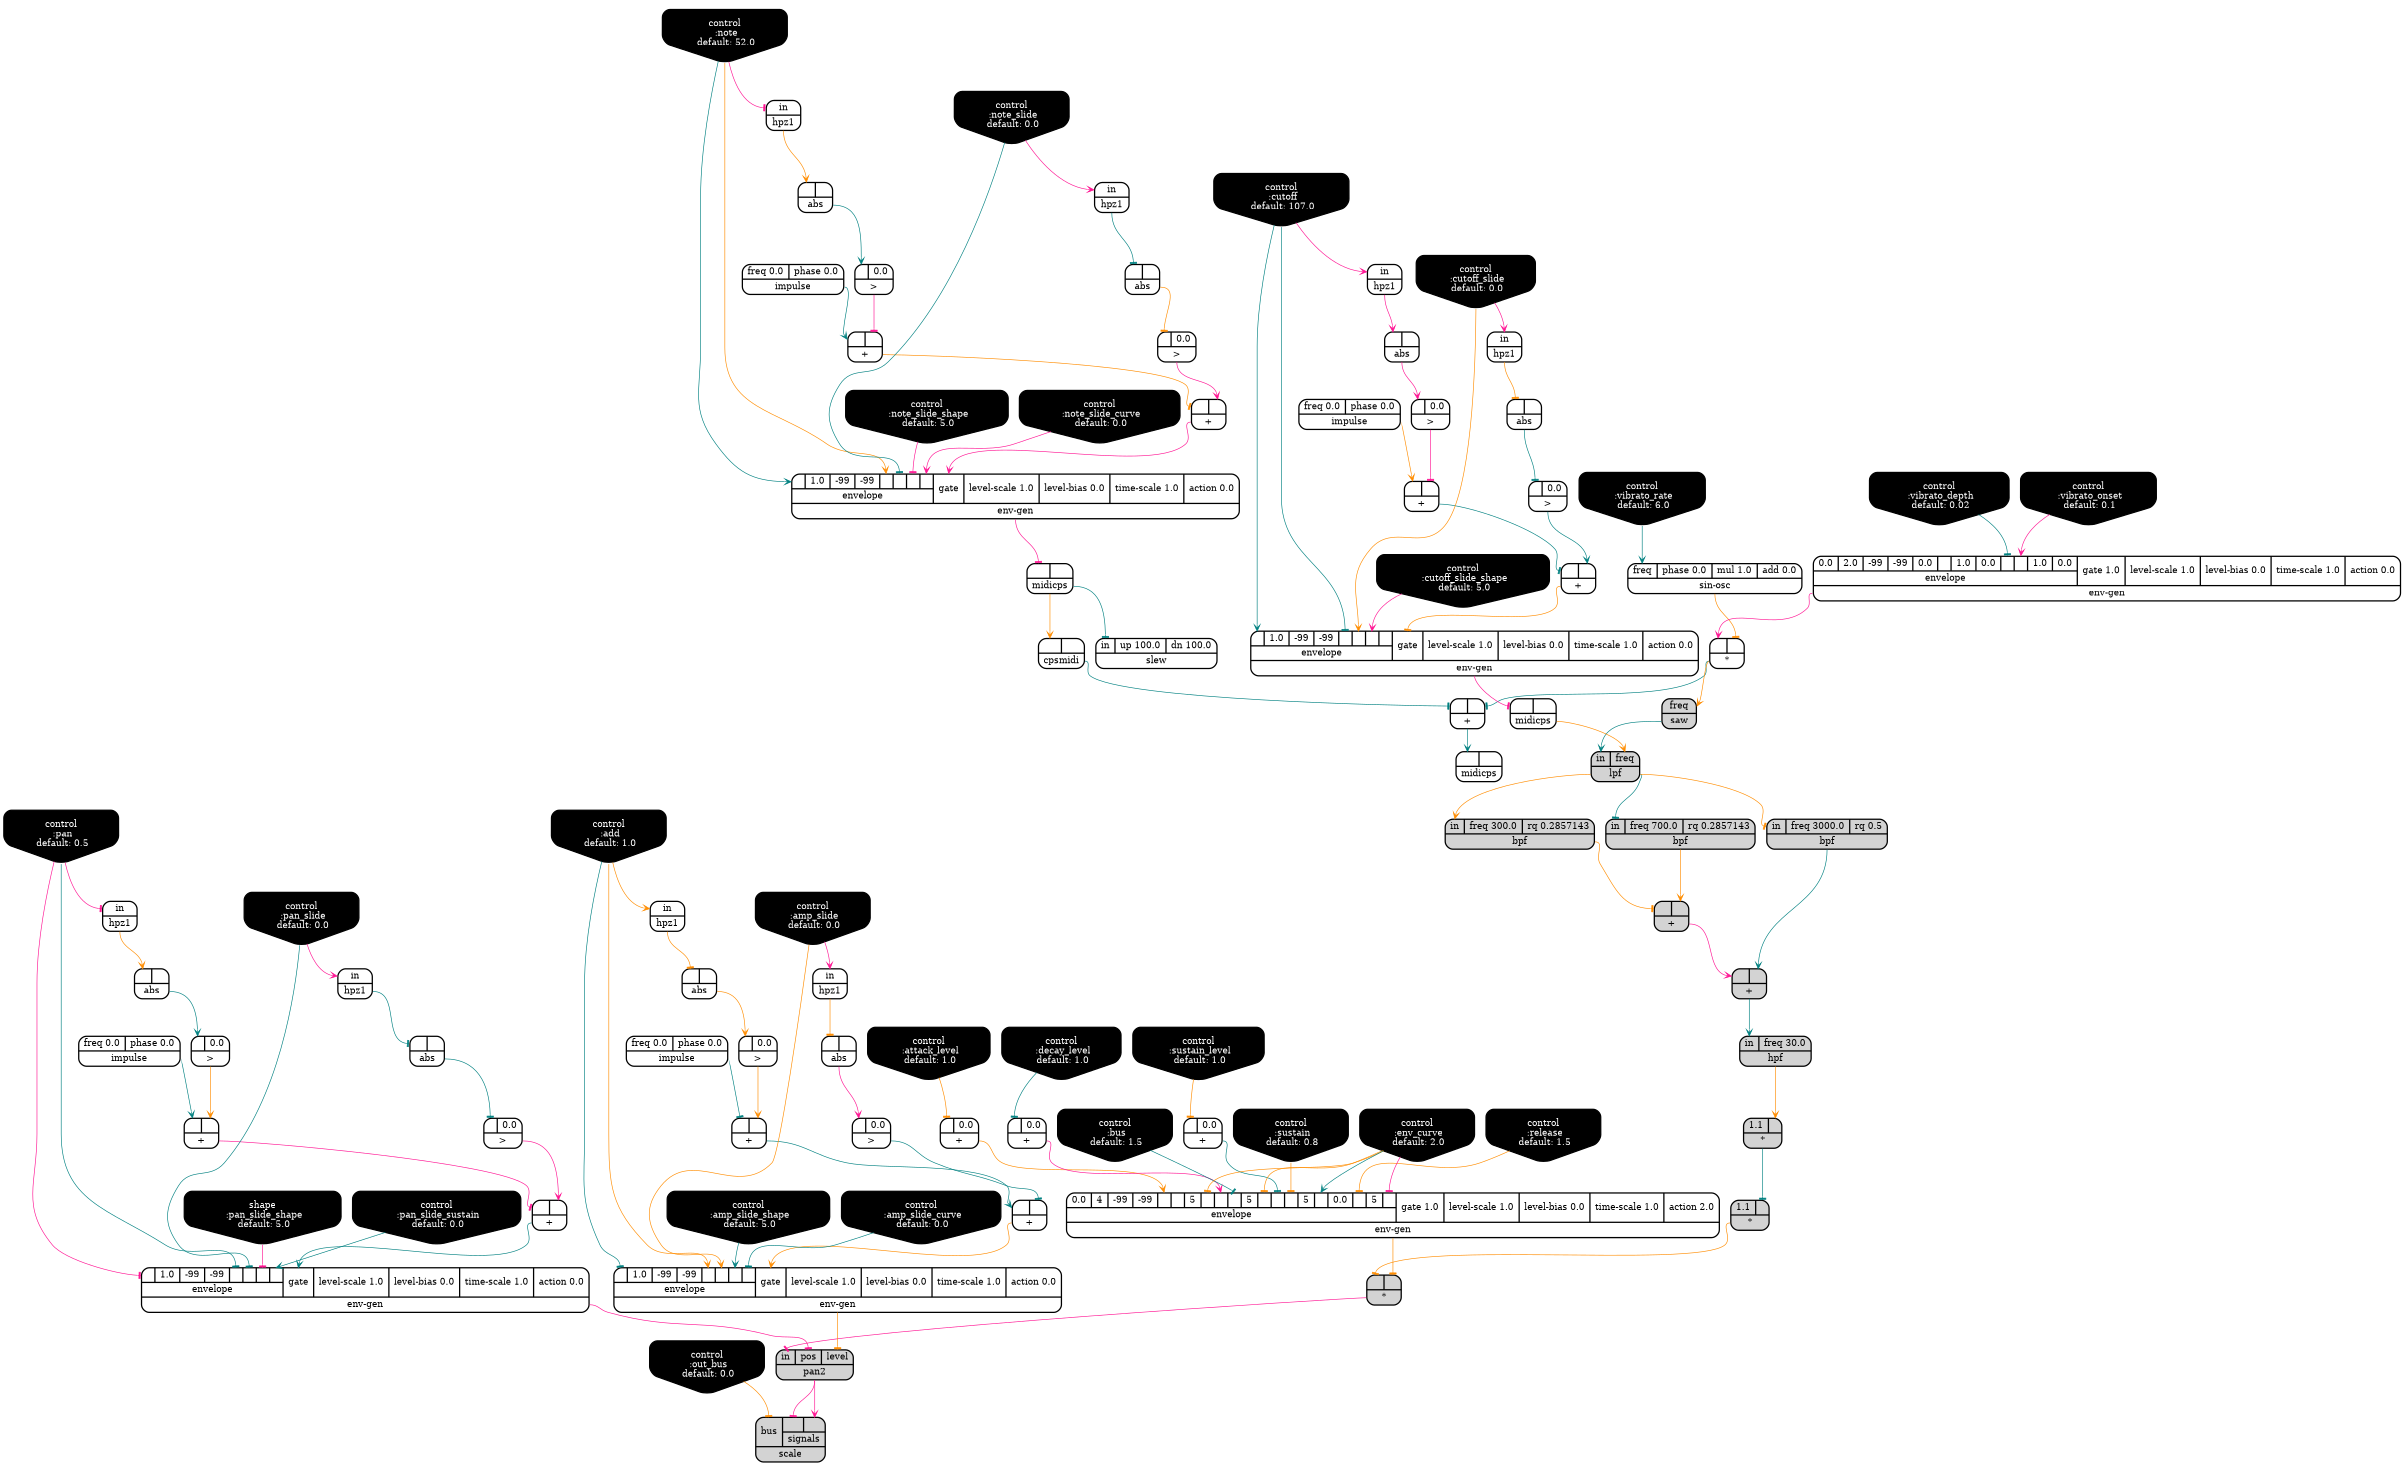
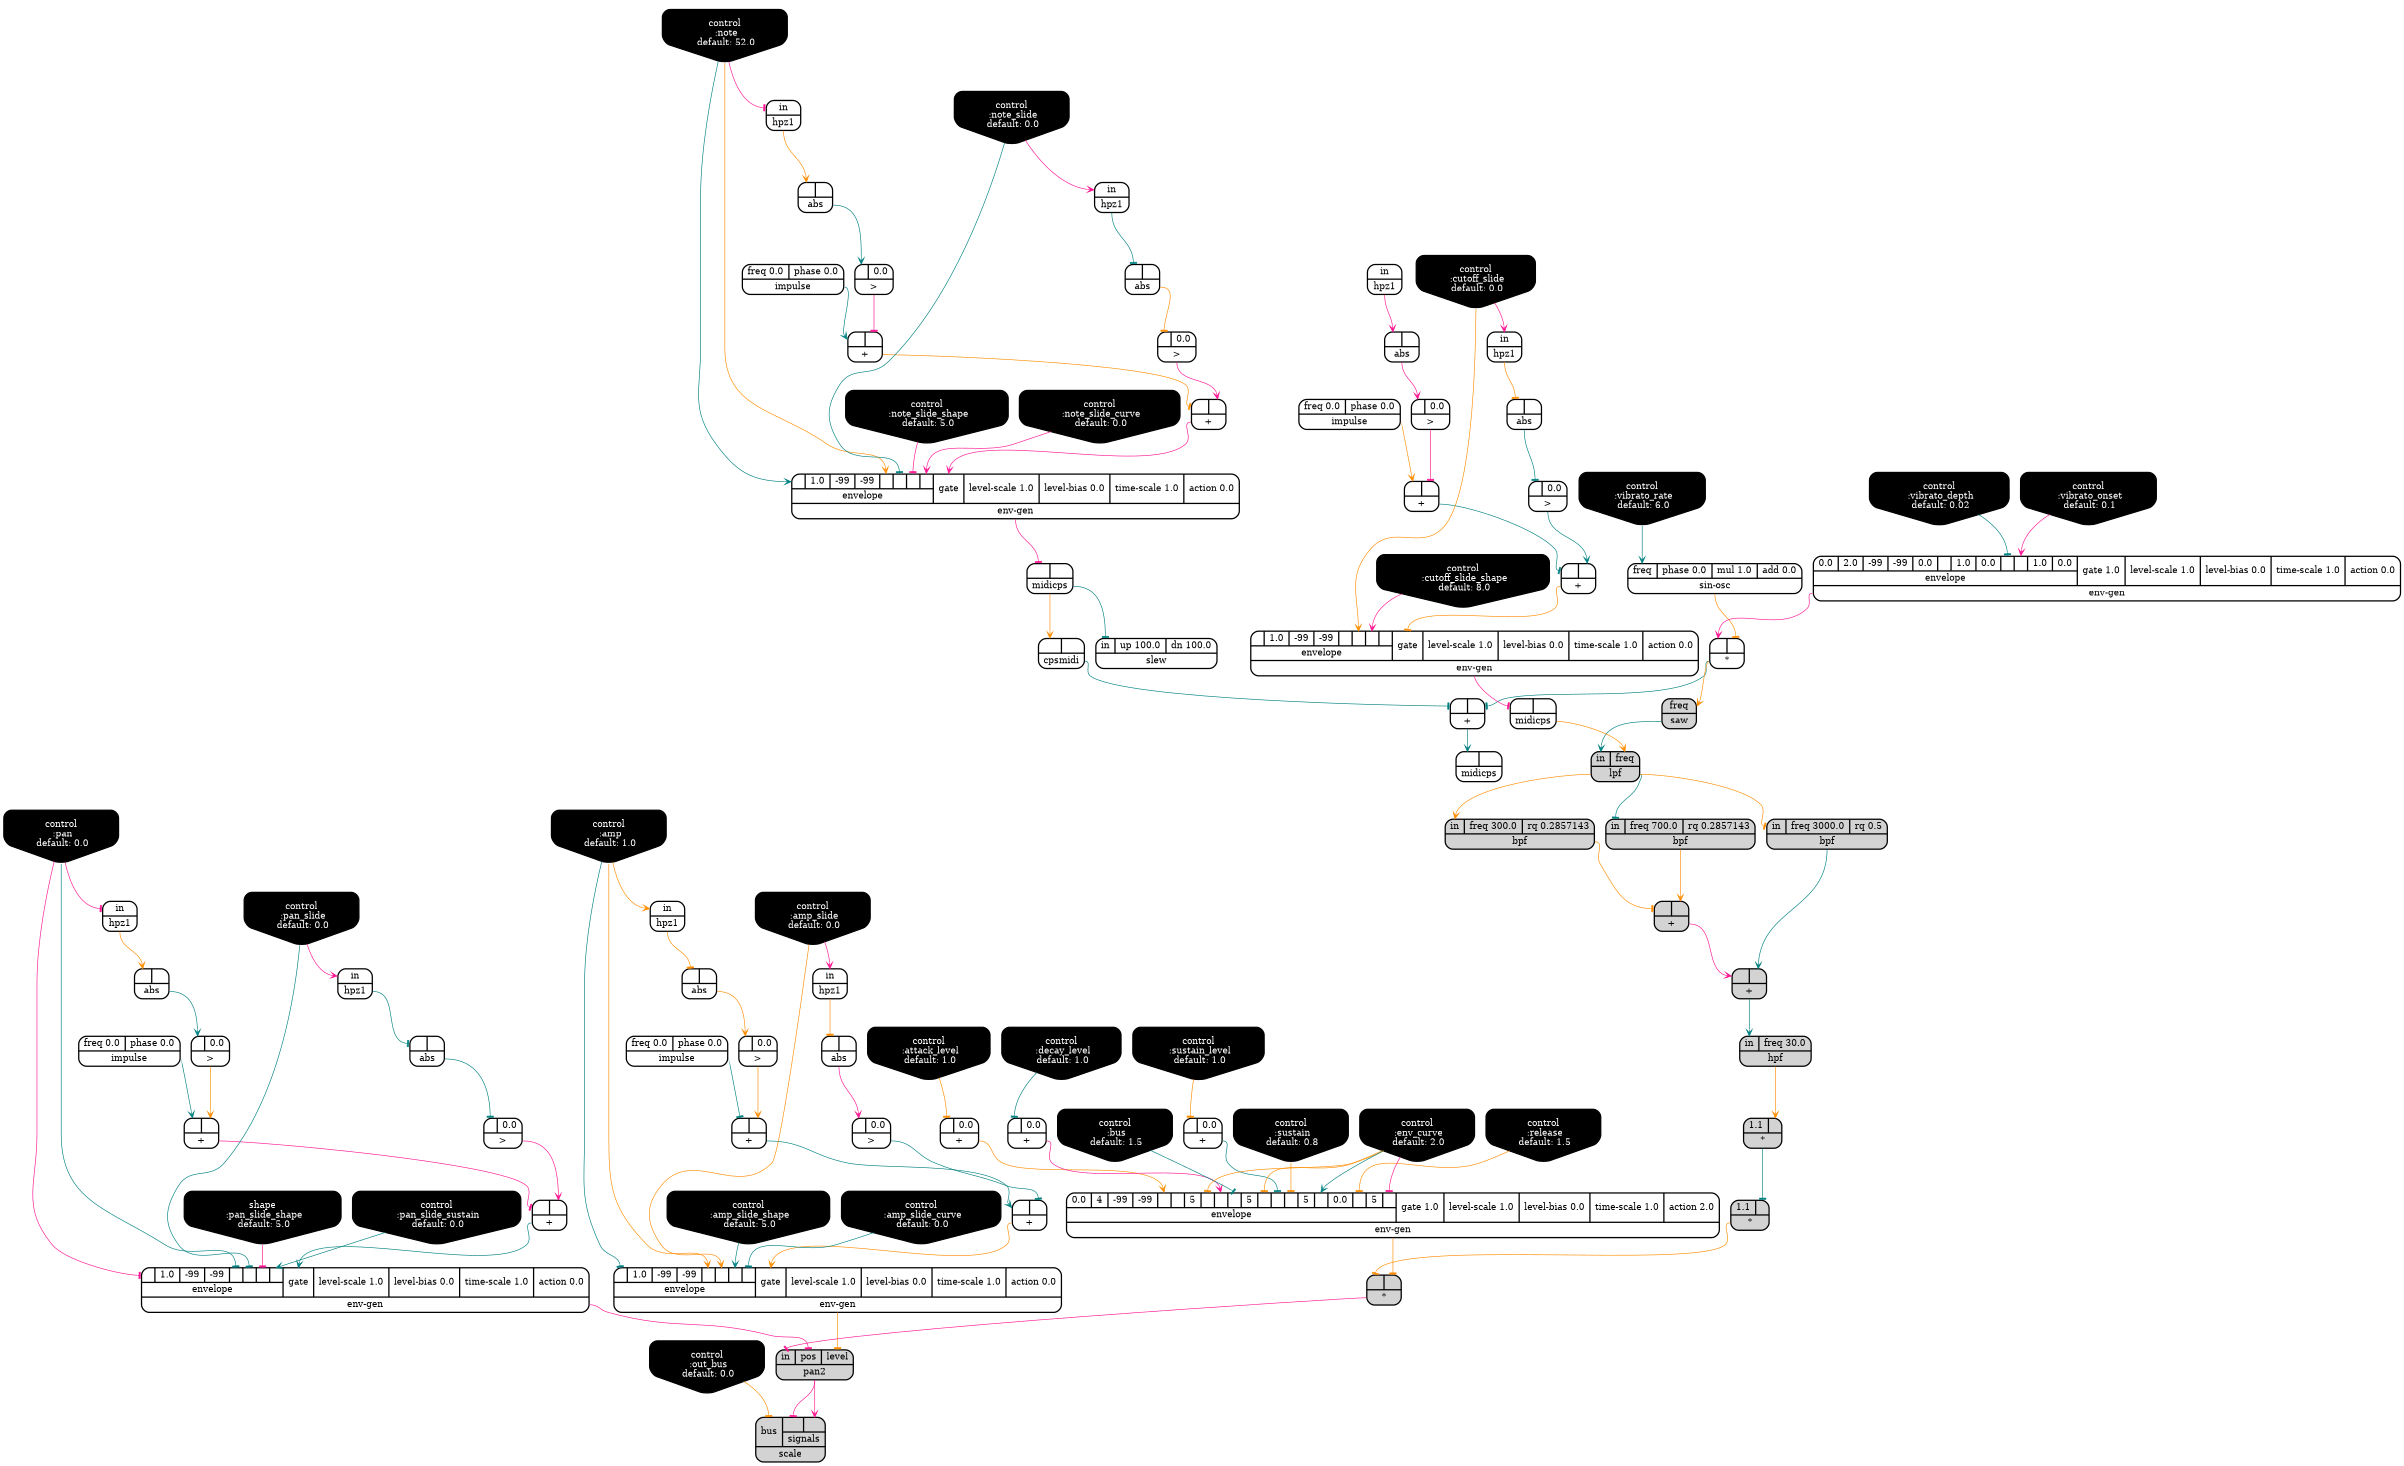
node "control :cutoff default: 107.0": removed
node "control :cutoff_slide_shape default: 5.0": label "control :cutoff_slide_shape default: 5.0" -> "control :cutoff_slide_shape default: 8.0"
node "control :pan default: 0.5": label "control :pan default: 0.5" -> "control :pan default: 0.0"
node "control :add default: 1.0": label "control :add default: 1.0" -> "control :amp default: 1.0"
